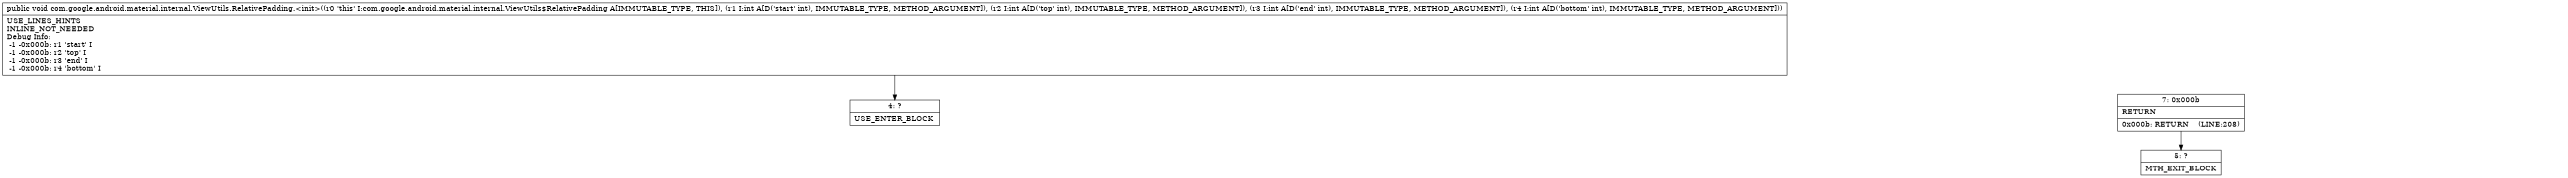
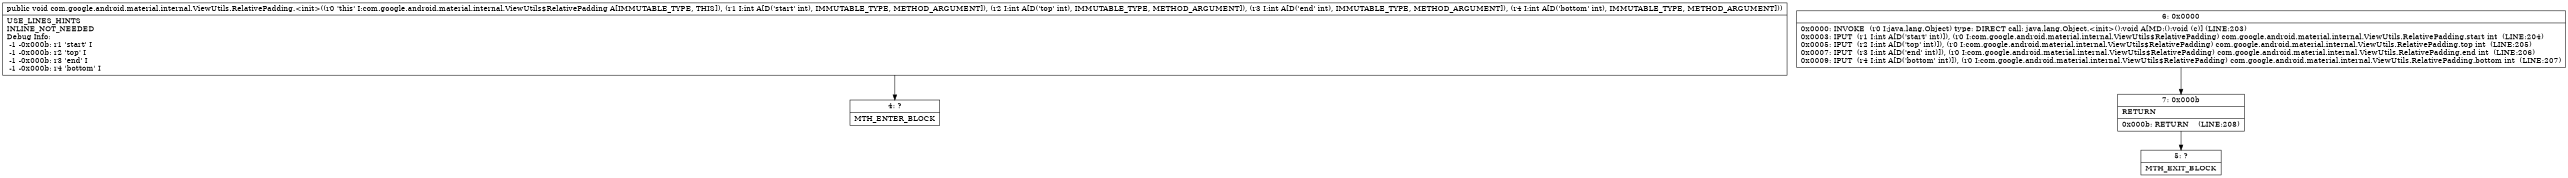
node "6: 0x0000": added
node "4: ?": text "USE_ENTER_BLOCK" -> "MTH_ENTER_BLOCK"
